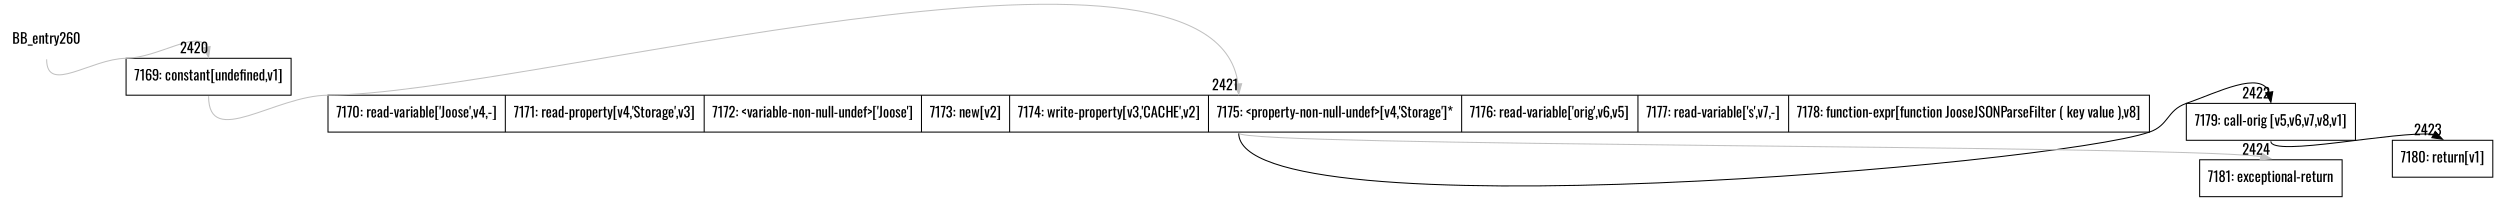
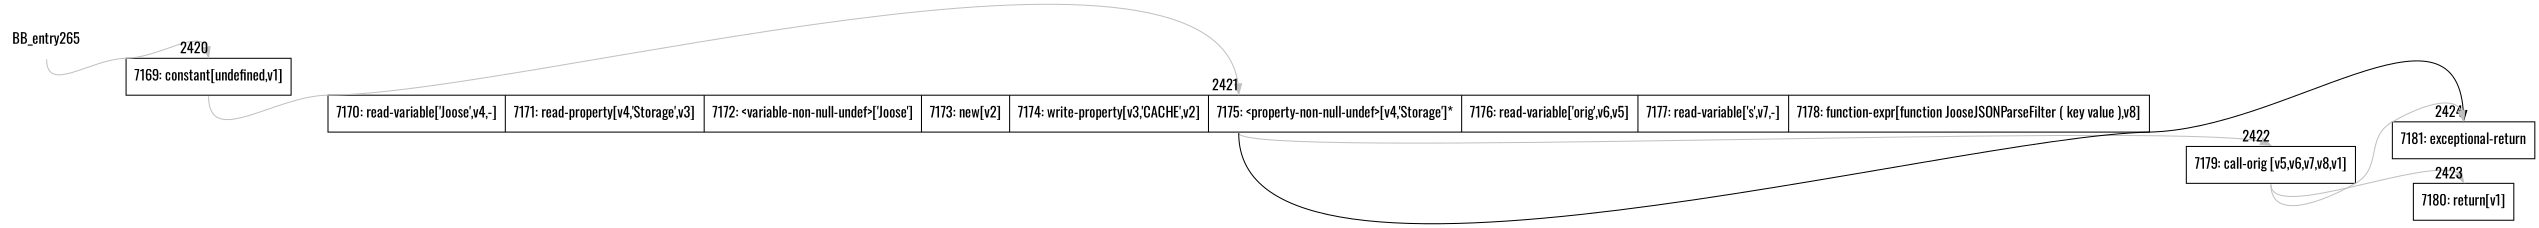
node "BB_entry260": label "BB_entry260" -> "BB_entry265"
edge "7179: call-orig [v5,v6,v7,v8,v1]" -> "7180: return[v1]": color black -> gray
edge "7170: read-variable['Joose',v4,-]" -> "7181: exceptional-return": color gray -> black
edge "7179: call-orig [v5,v6,v7,v8,v1]" -> "7181: exceptional-return": added
edge "7170: read-variable['Joose',v4,-]" -> "7179: call-orig [v5,v6,v7,v8,v1]": color black -> gray
